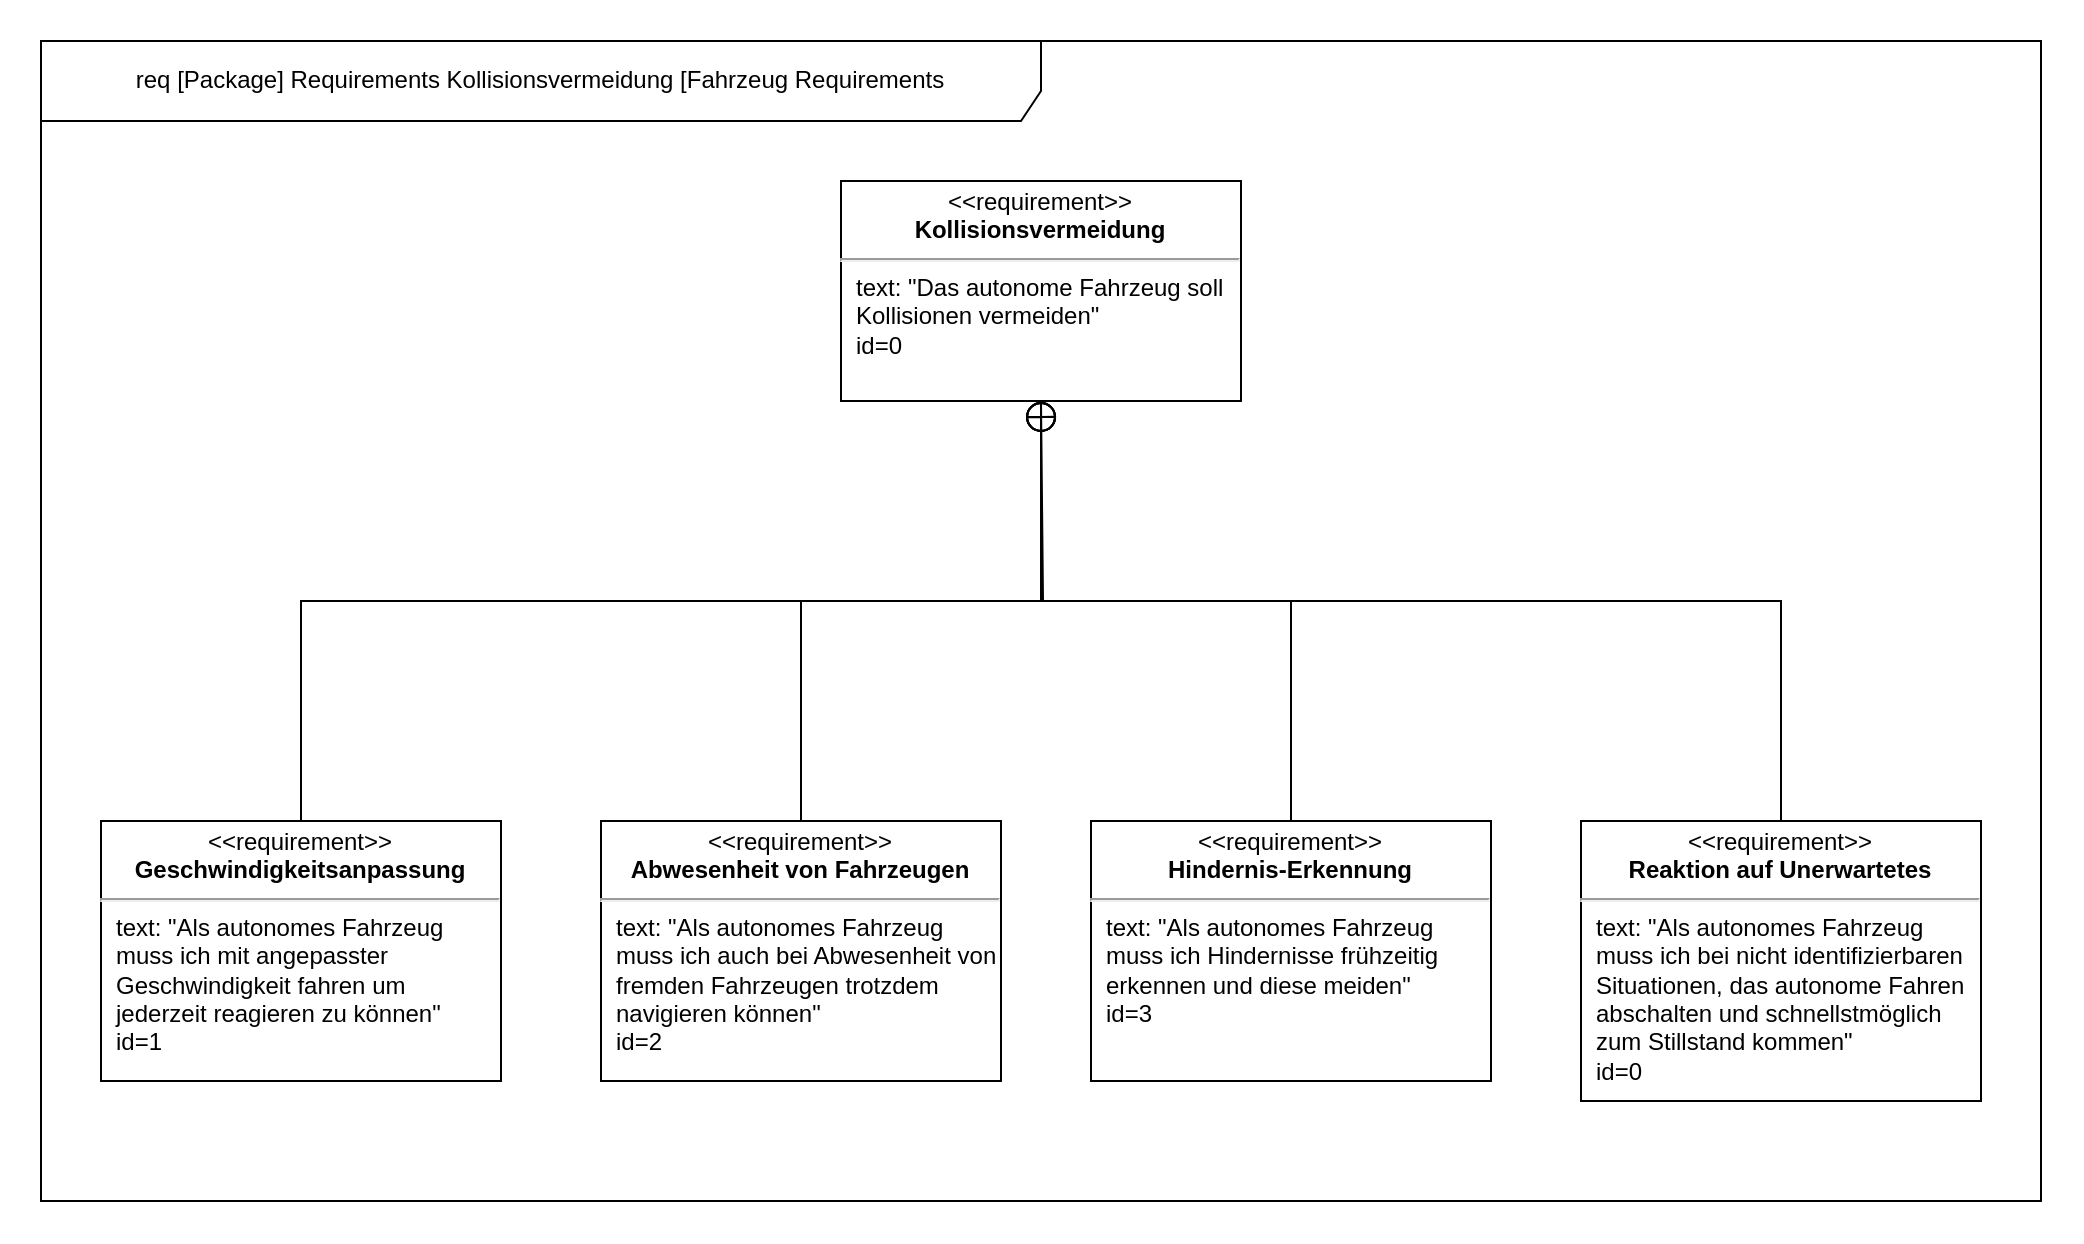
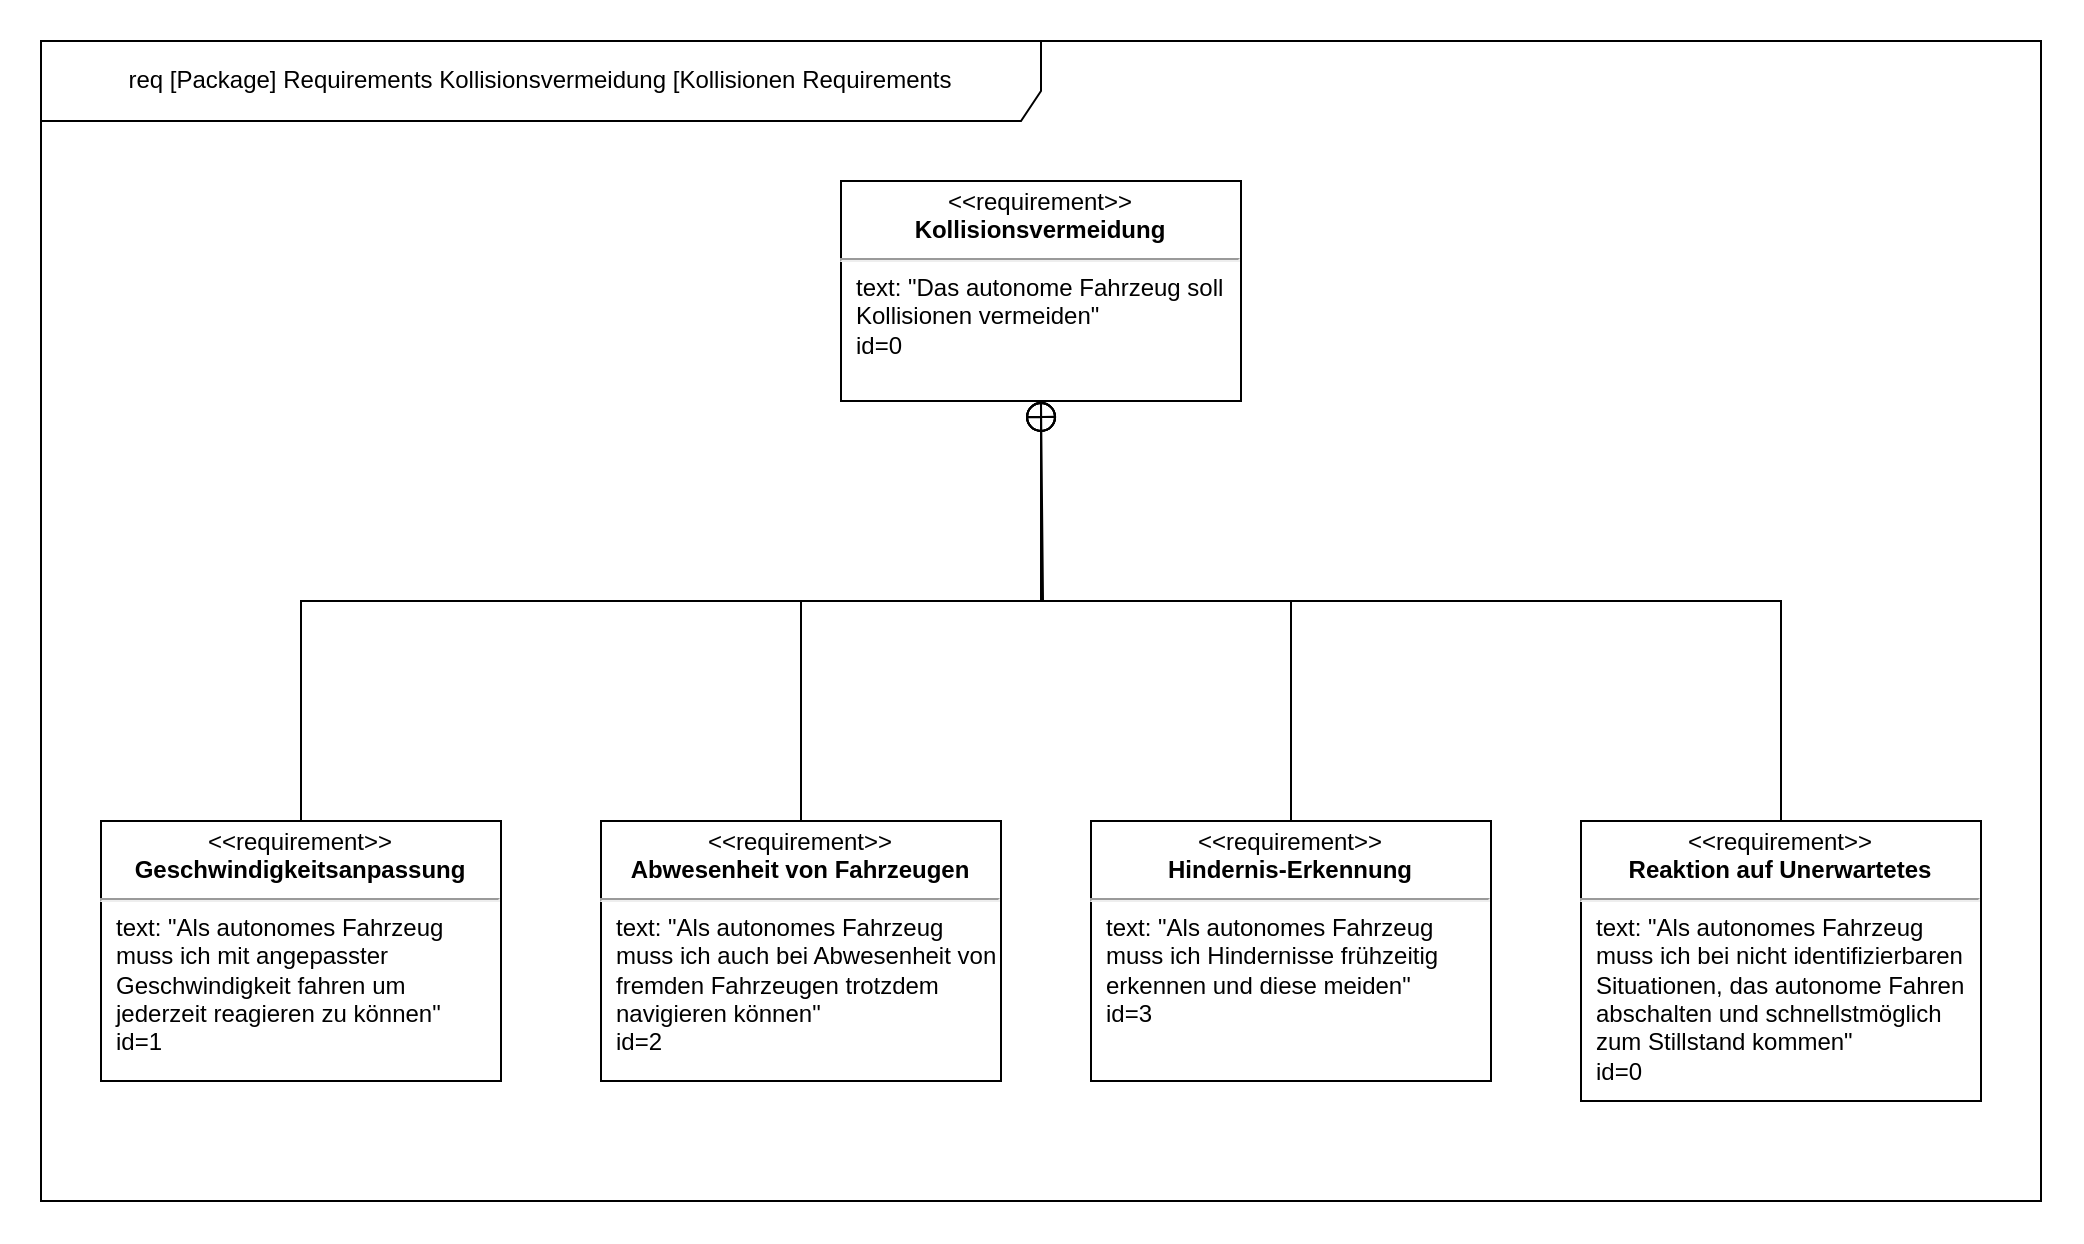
node "req [Package] Requirements Kollisionsvermeidung [Fahrzeug Requirements": label "req [Package] Requirements Kollisionsvermeidung [Fahrzeug Requirements" -> "req [Package] Requirements Kollisionsvermeidung [Kollisionen Requirements"
